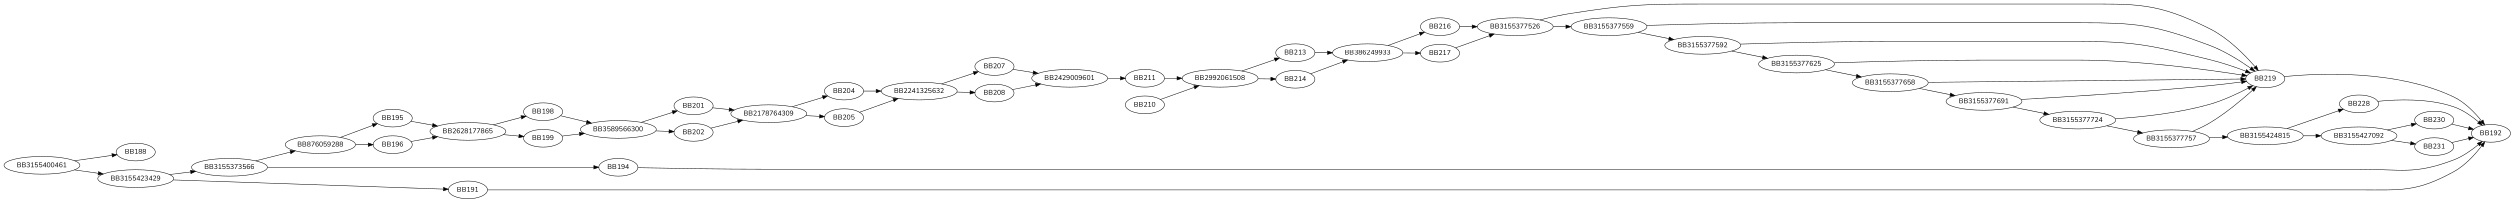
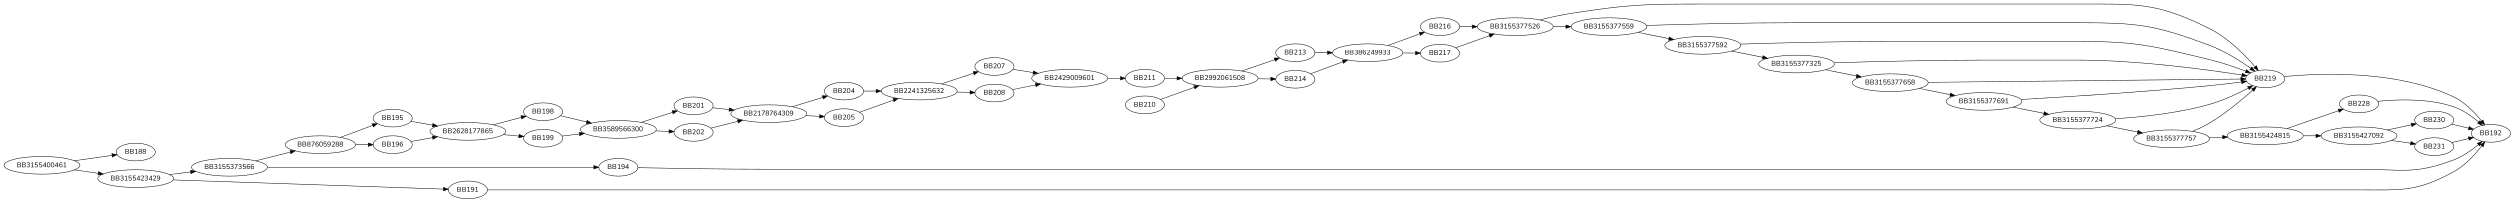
node "BB3155377625": label "BB3155377625" -> "BB3155377325"
